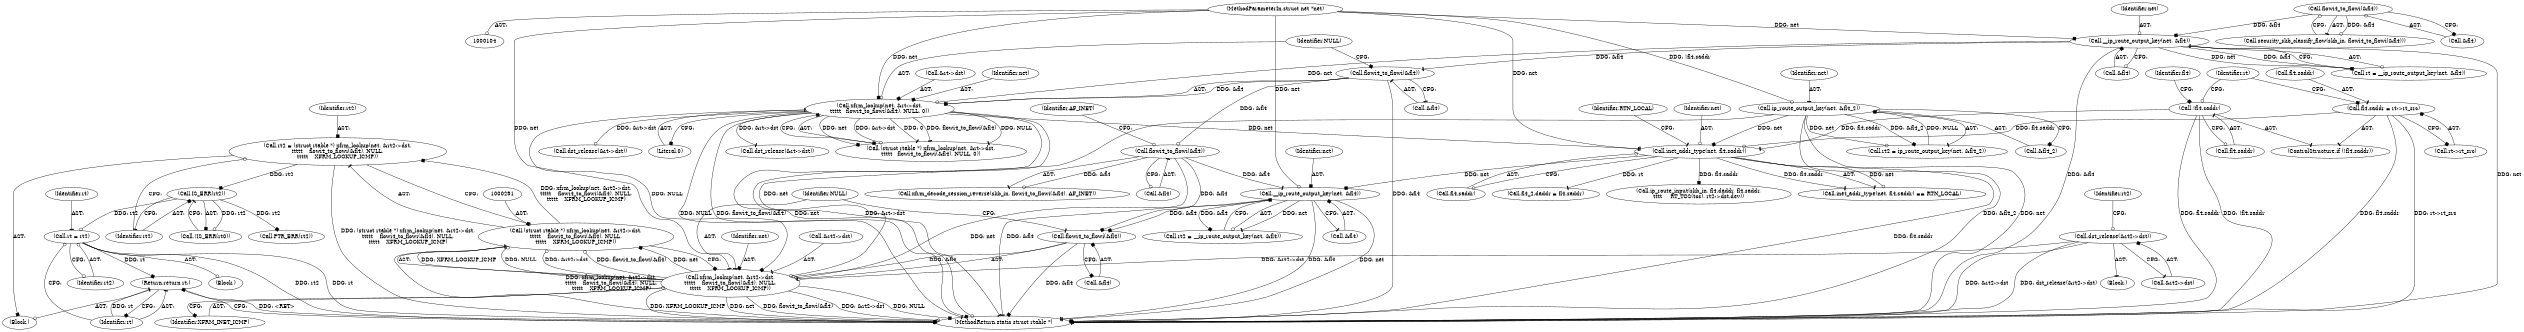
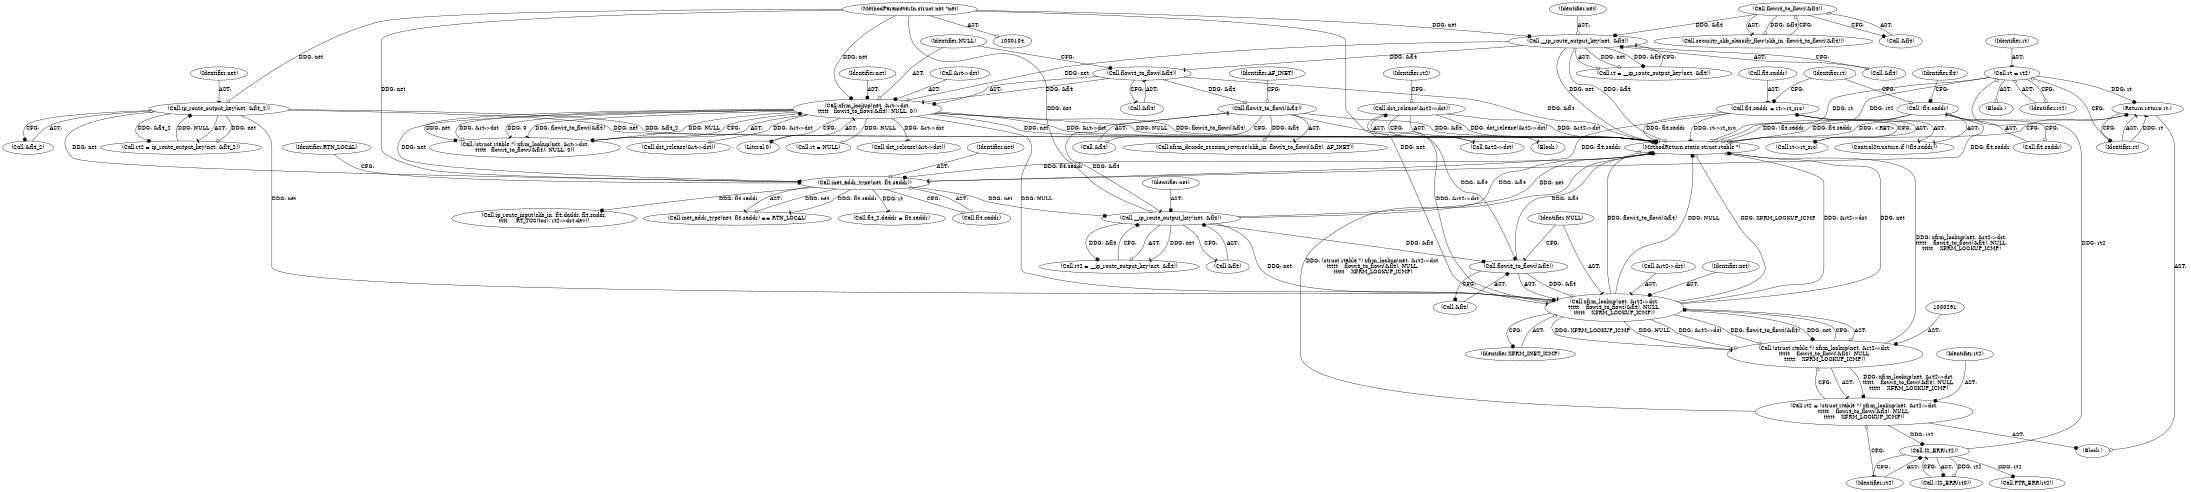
edge "(MethodParameterIn,struct net *net)" -> "(Call,ip_route_output_key(net, &fl4_2))": label "DDG: !fl4.saddr" -> "DDG: net"
node "(Call,rt = NULL)": added
edge "(Call,inet_addr_type(net, fl4.saddr))" -> "(MethodReturn,static struct rtable *)": reversed
